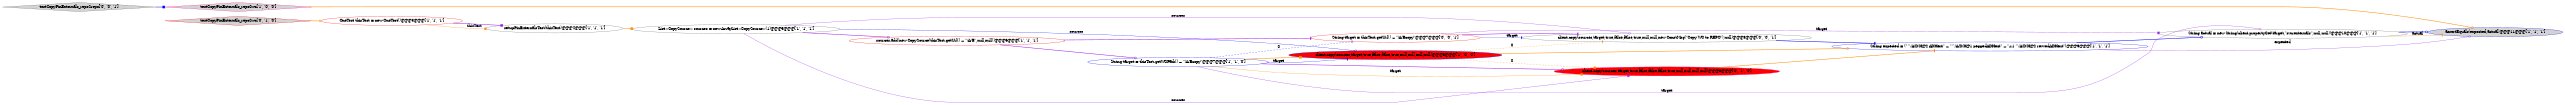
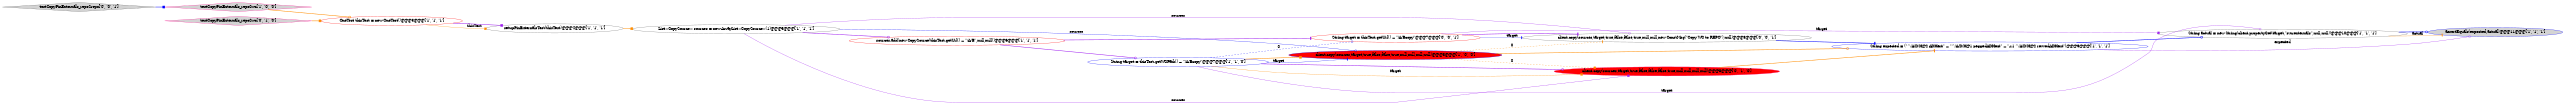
edge "testCopyPinExternals_repo2wc['1', '0', '0']" -> "assertEquals(expected,actual)@@@11@@@['1', '1', '1']": now "testCopyPinExternals_repo2wc['1', '0', '0']" -> "OneTest thisTest = new OneTest()@@@3@@@['1', '1', '1']"
node "testCopyPinExternals_repo2wc['0', '1', '0']": color red -> deeppink
edge "testCopyPinExternals_repo2wc['0', '1', '0']" -> "OneTest thisTest = new OneTest()@@@3@@@['1', '1', '1']": arrowhead odot -> box
